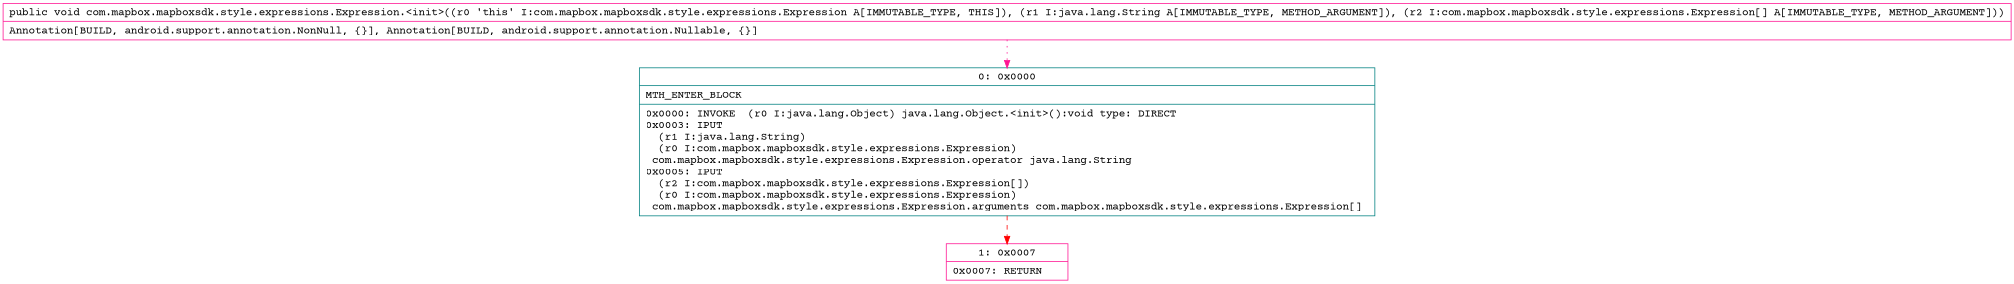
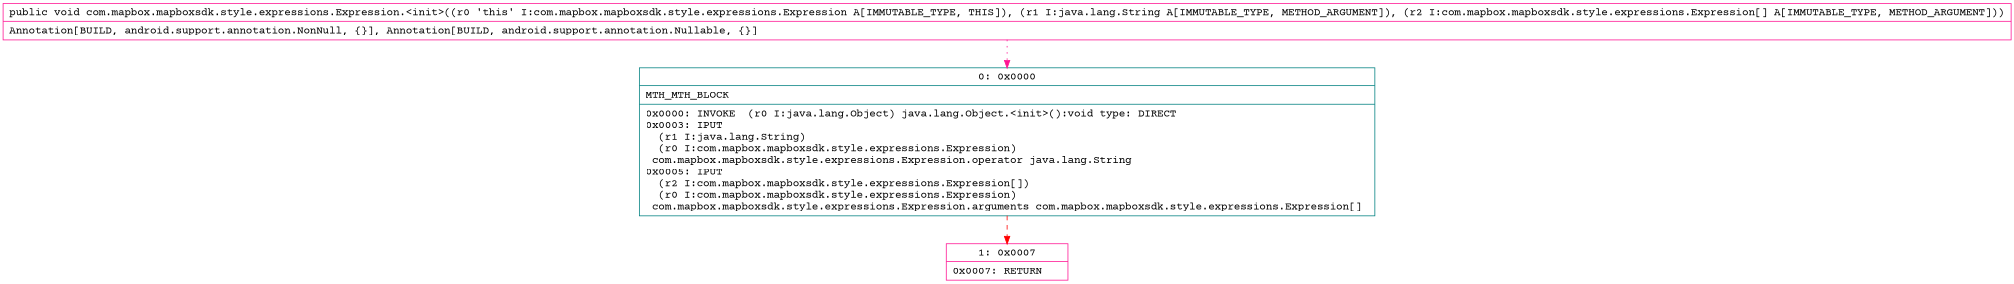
node "0: 0x0000": text "MTH_ENTER_BLOCK" -> "MTH_MTH_BLOCK"
